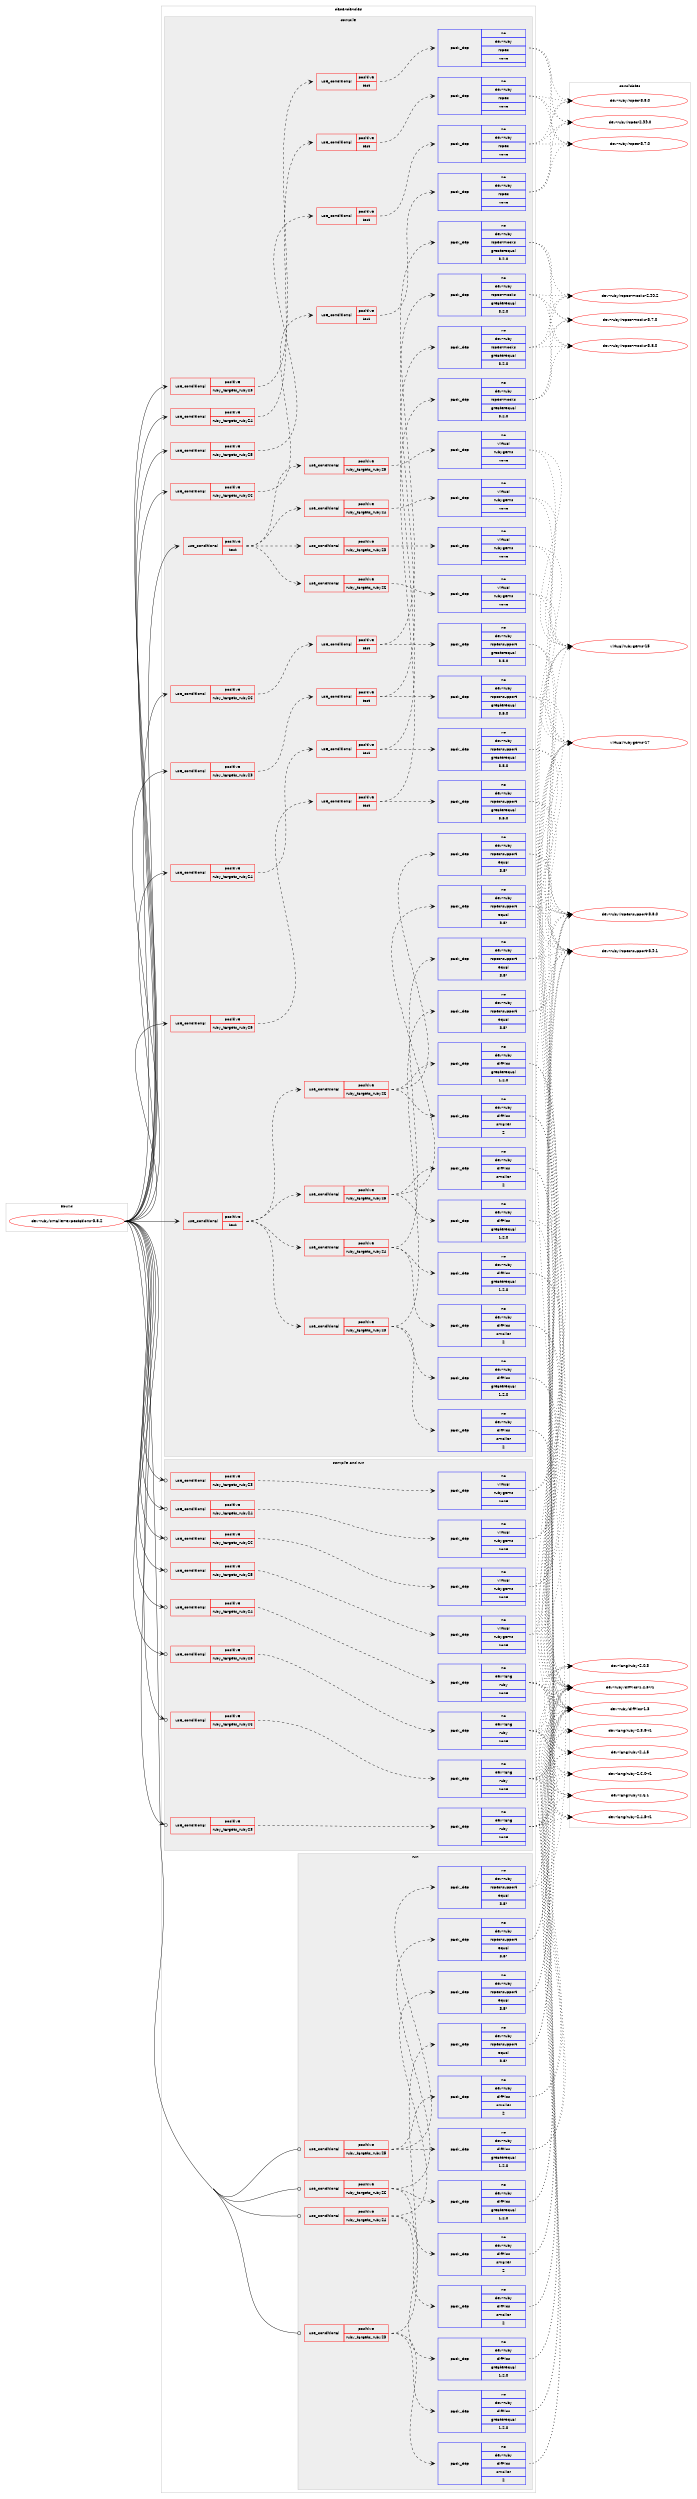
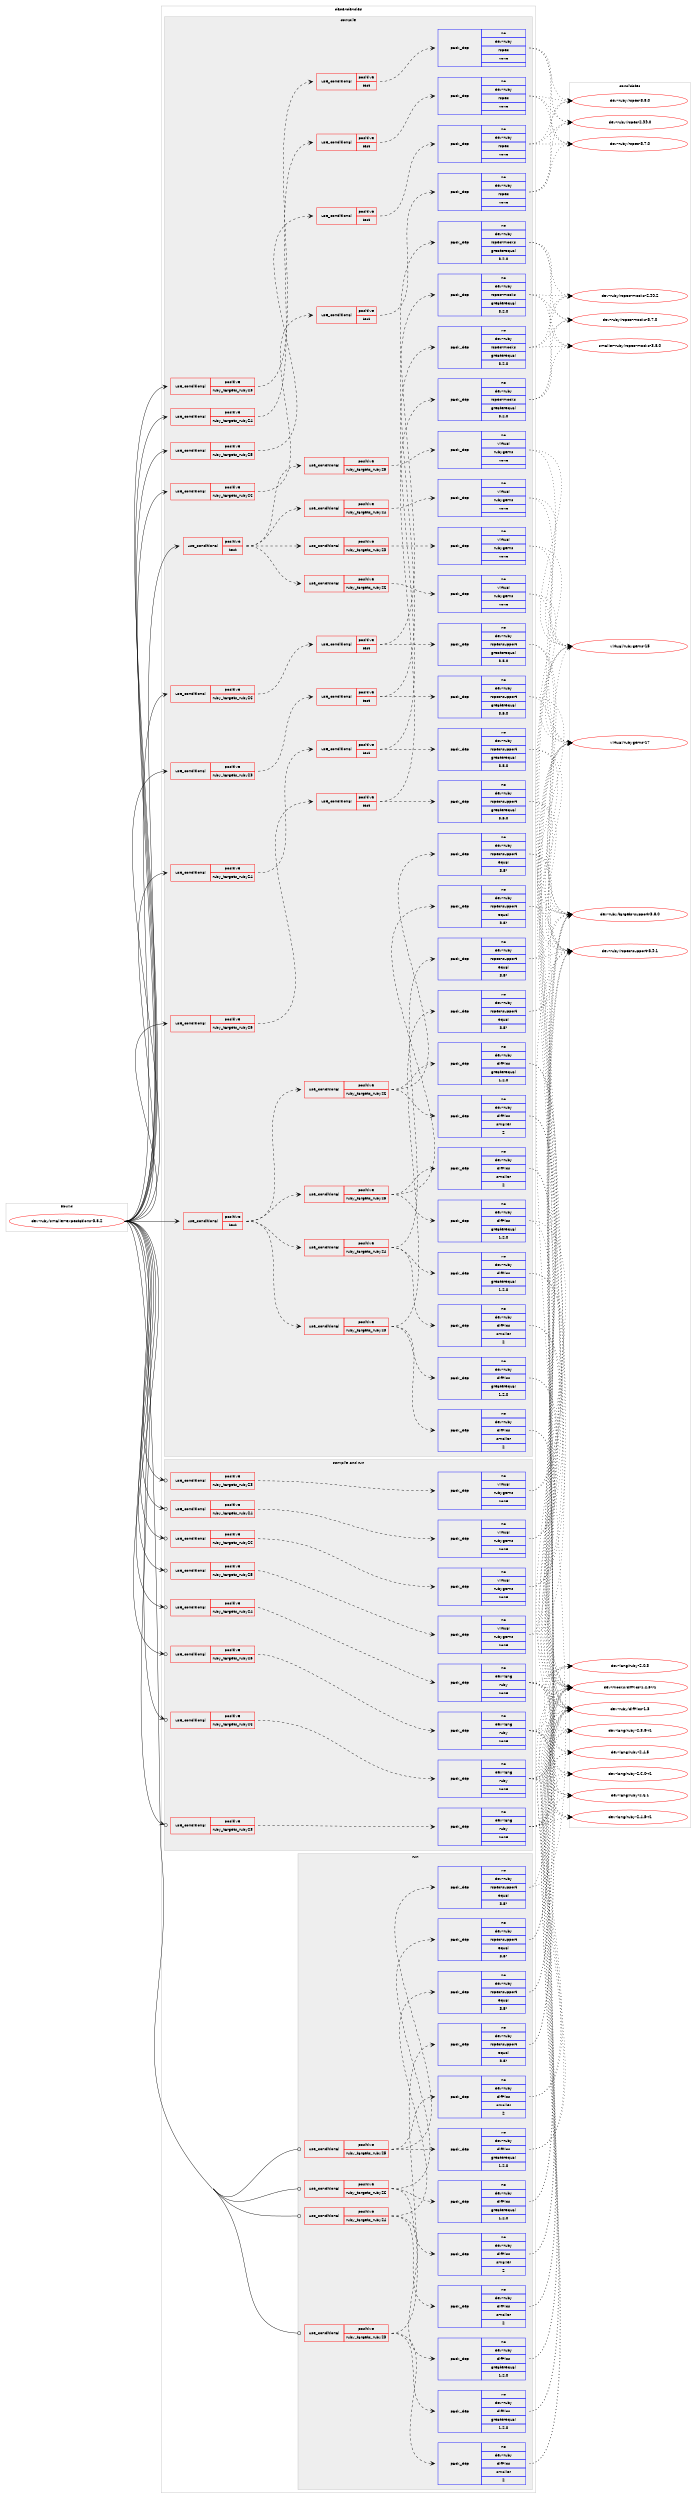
node "dev-ruby/rspec-mocks-3.8.0": label "dev-ruby/rspec-mocks-3.8.0" -> "smaller-ruby/rspec-mocks-3.8.0"
node "dev-ruby/rspec-support-3.8.0": label "dev-ruby/rspec-support-3.8.0" -> "dev-ruby/targets-support-3.8.0"
node "dev-ruby/diff-lcs-1.2.5-r1": label "dev-ruby/diff-lcs-1.2.5-r1" -> "dev-mocks/diff-lcs-1.2.5-r1"
